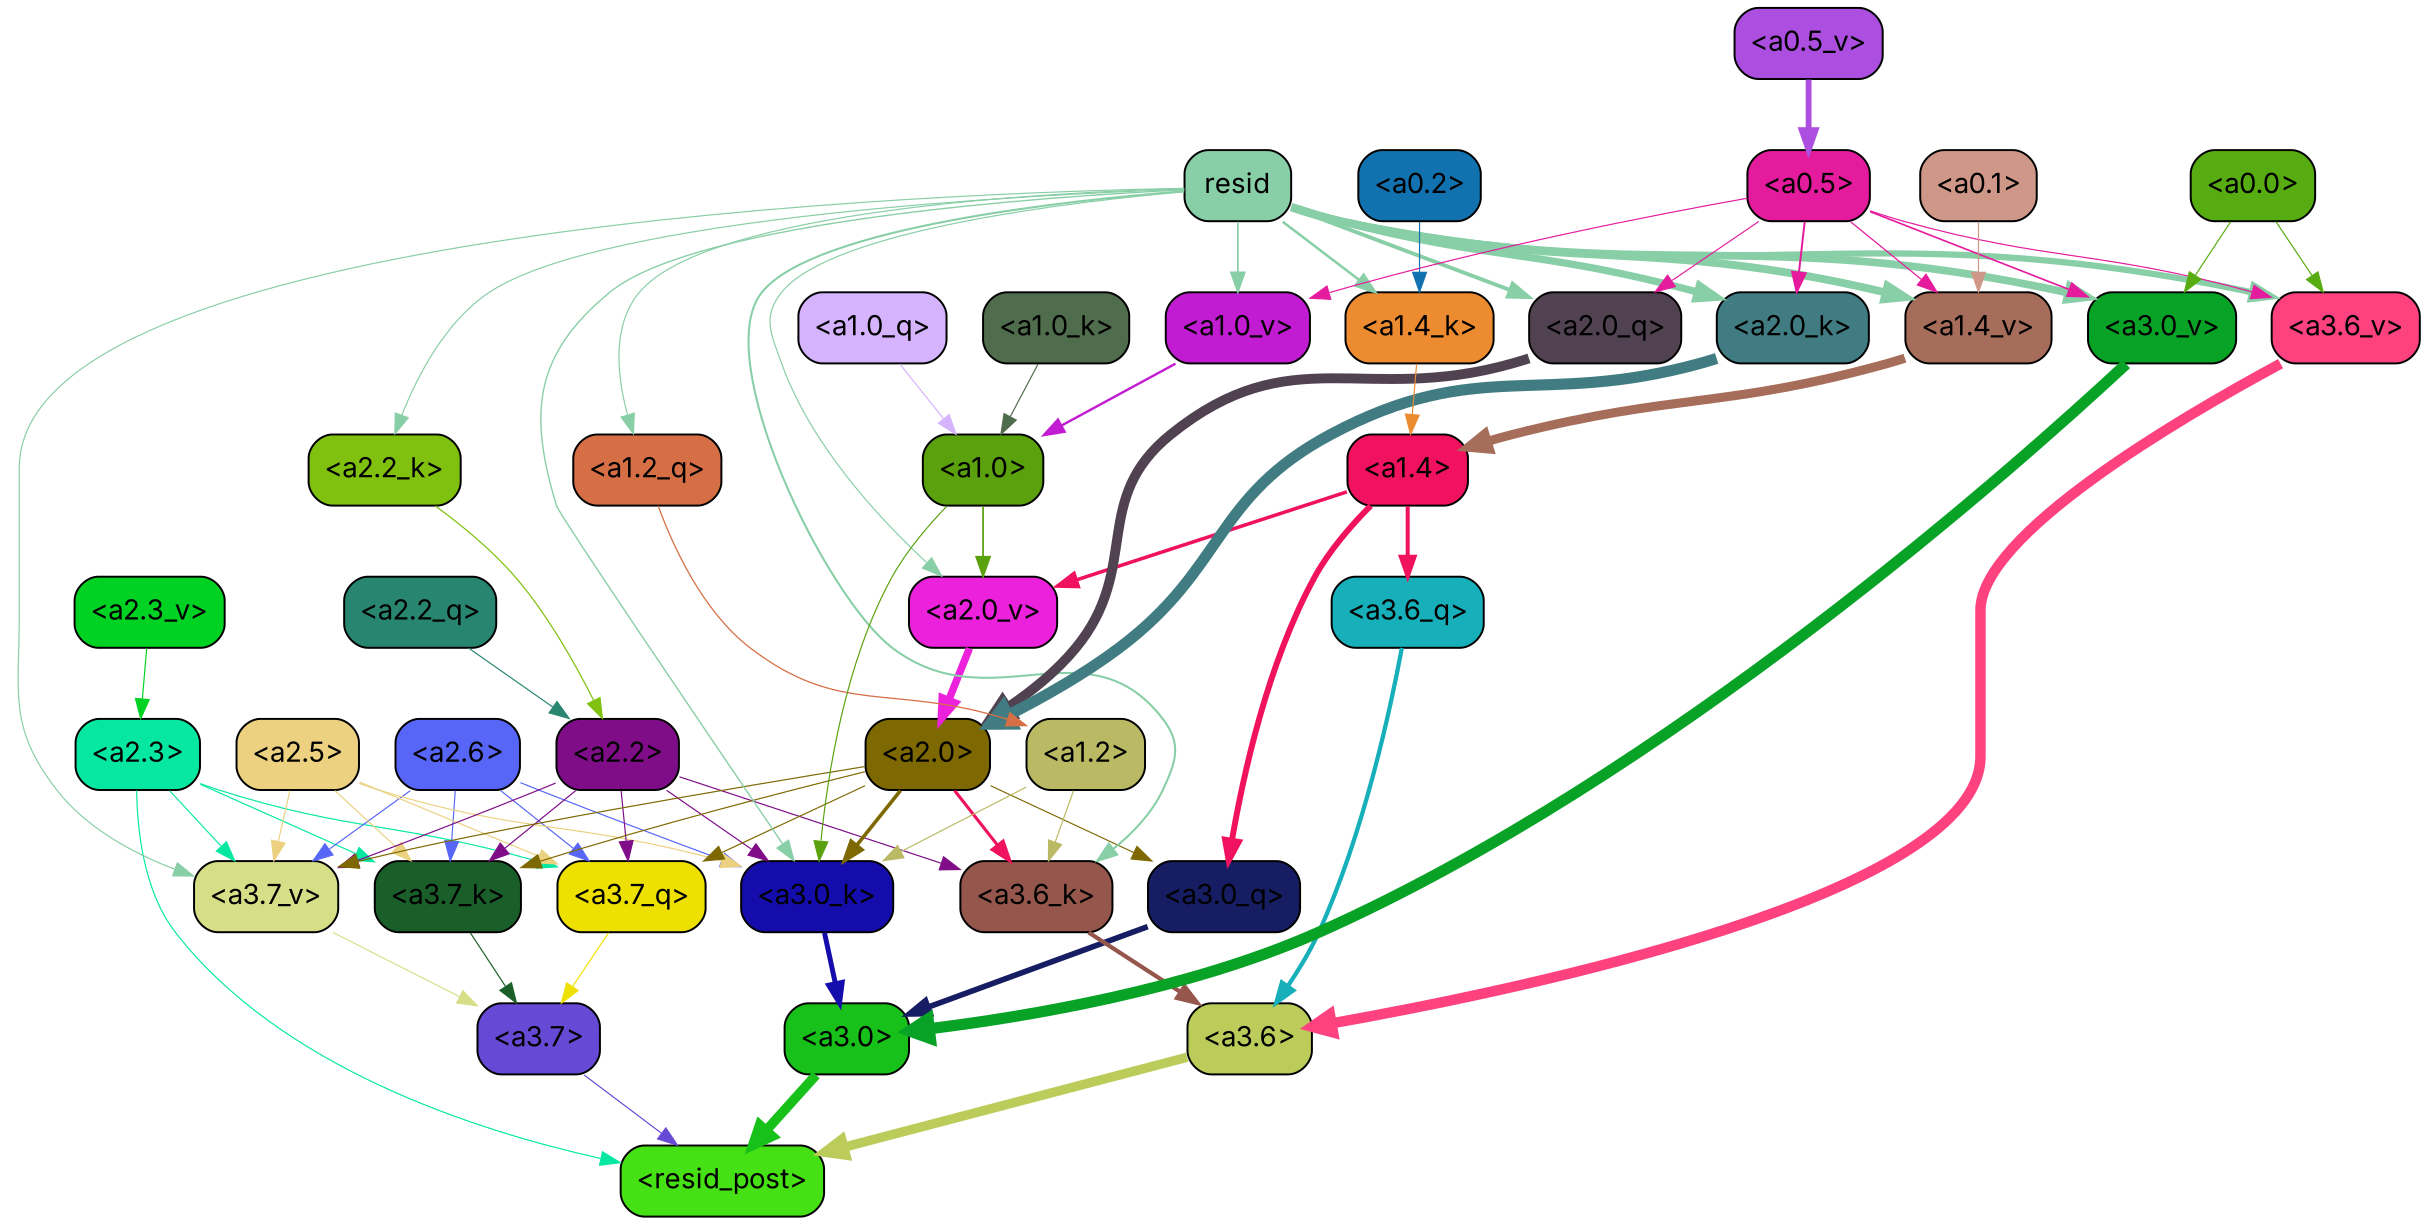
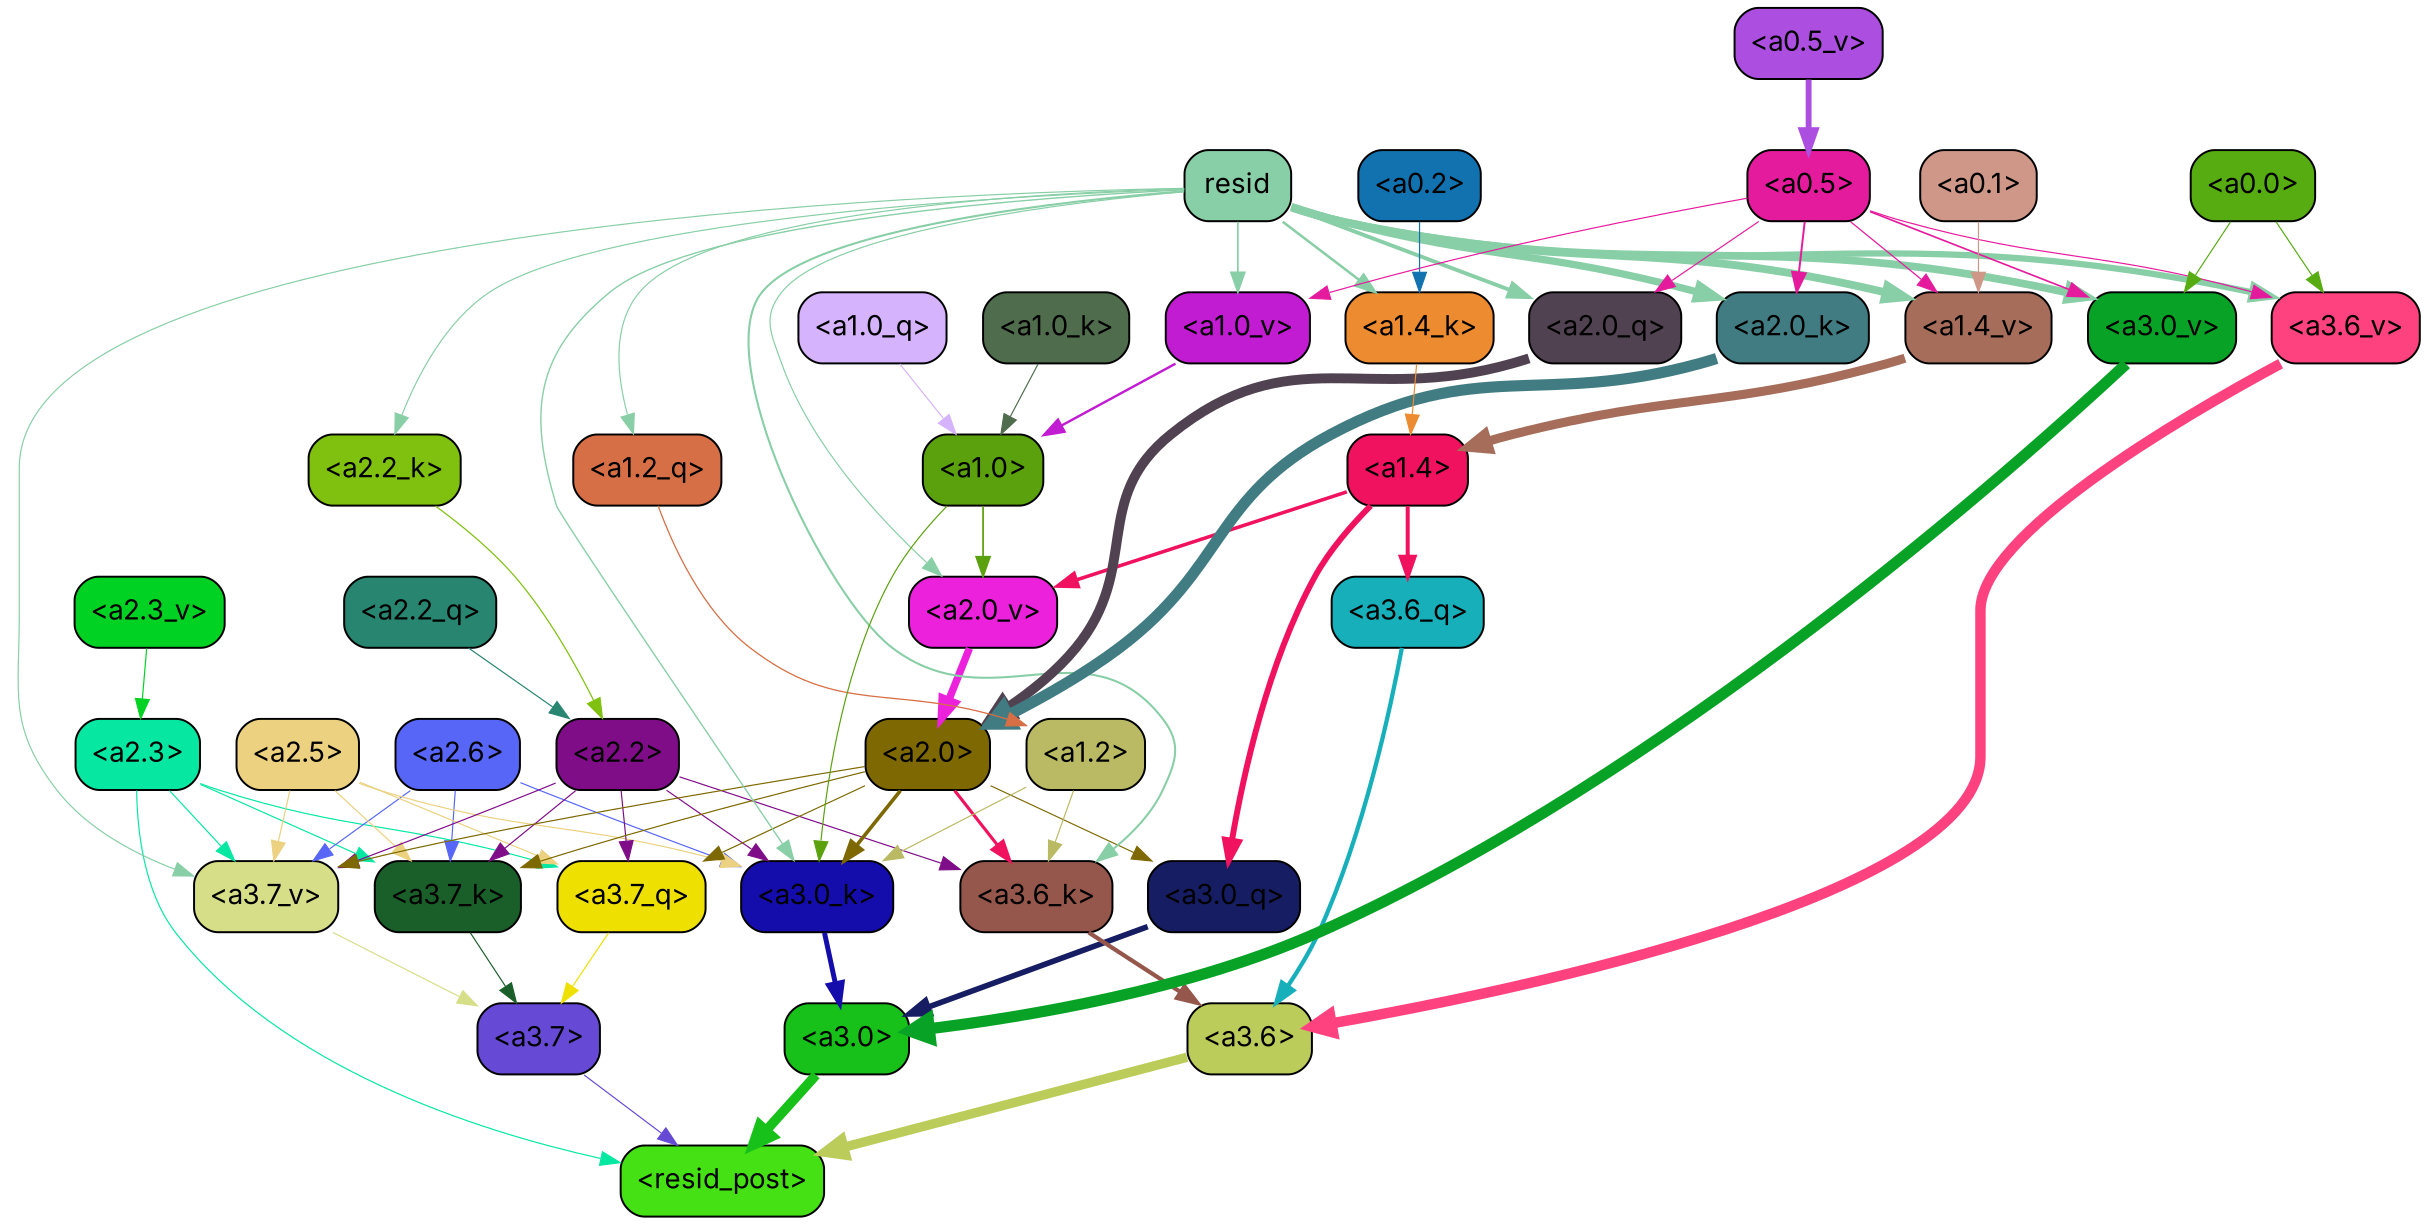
edge "<a2.6>" -> "<a3.7_q>": removed
